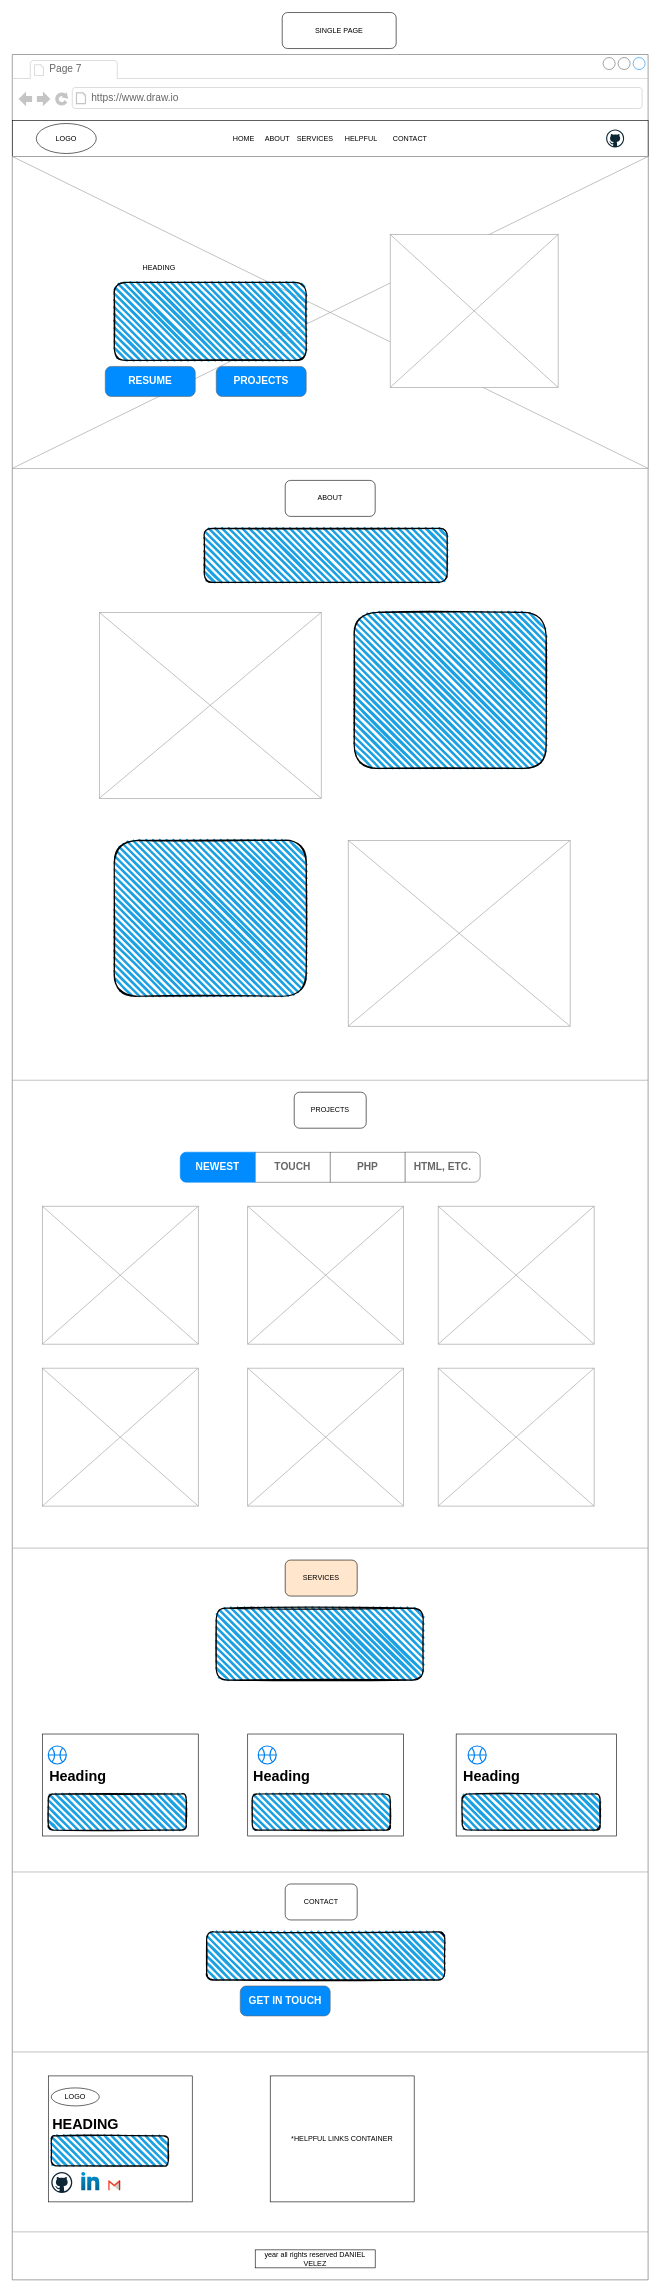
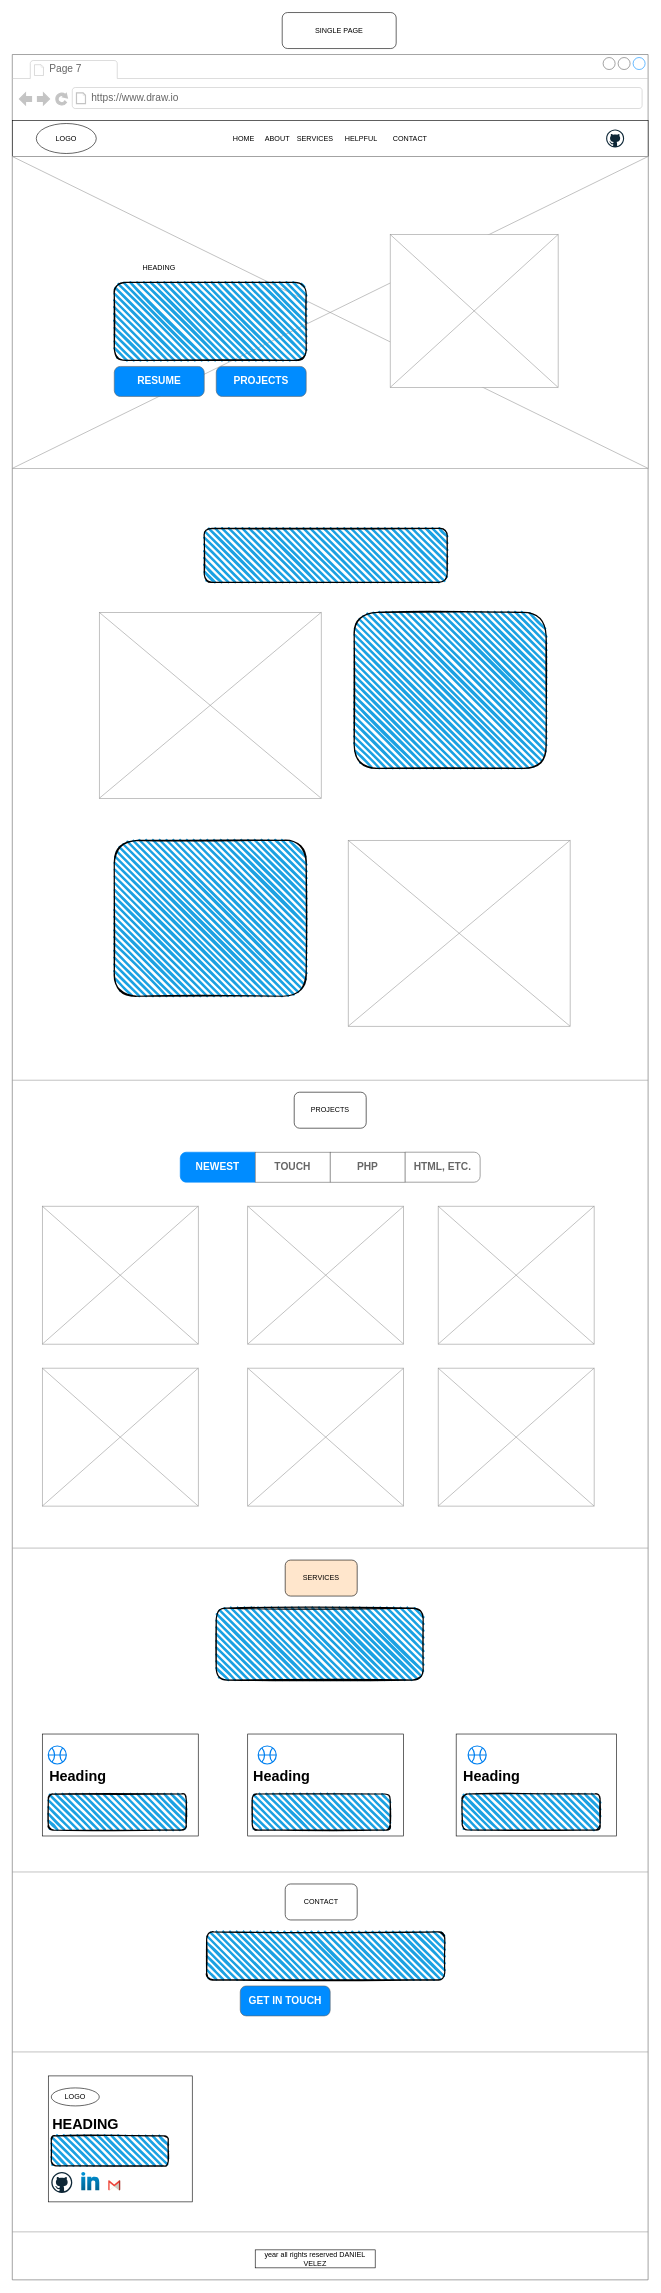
node "RESUME": moved (150, 381) -> (159, 381)
node "ABOUT": removed
node "*HELPFUL LINKS CONTAINER": removed
